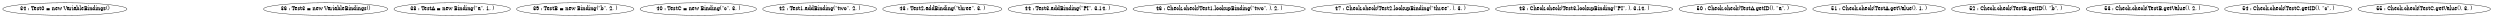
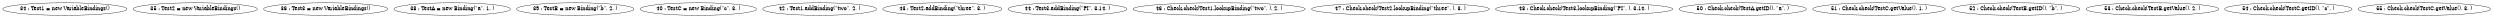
node "34 : Test0 = new VariableBindings()": label "34 : Test0 = new VariableBindings()" -> "34 : Test1 = new VariableBindings()"
node "35 : Test2 = new VariableBindings()": added
node "51 : Check.check(TestA.getValue(), 1, )": label "51 : Check.check(TestA.getValue(), 1, )" -> "51 : Check.check(TestC.getValue(), 1, )"
